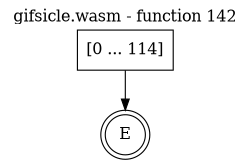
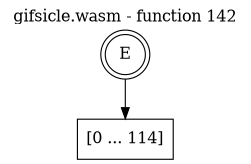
edge "[0 ... 114]" -> "E": reversed
